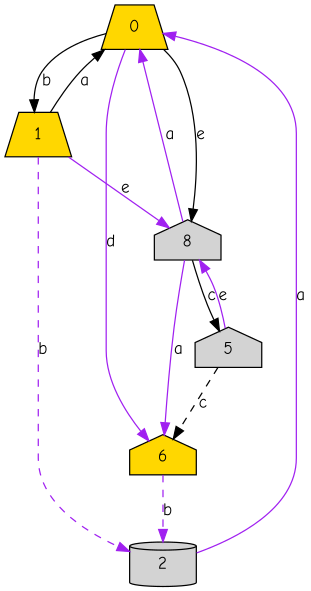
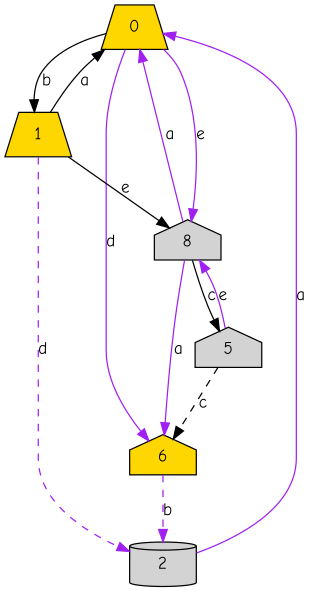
edge "0" -> "8": color black -> purple
edge "1" -> "8": color purple -> black
edge "1" -> "2": label "b" -> "d"
